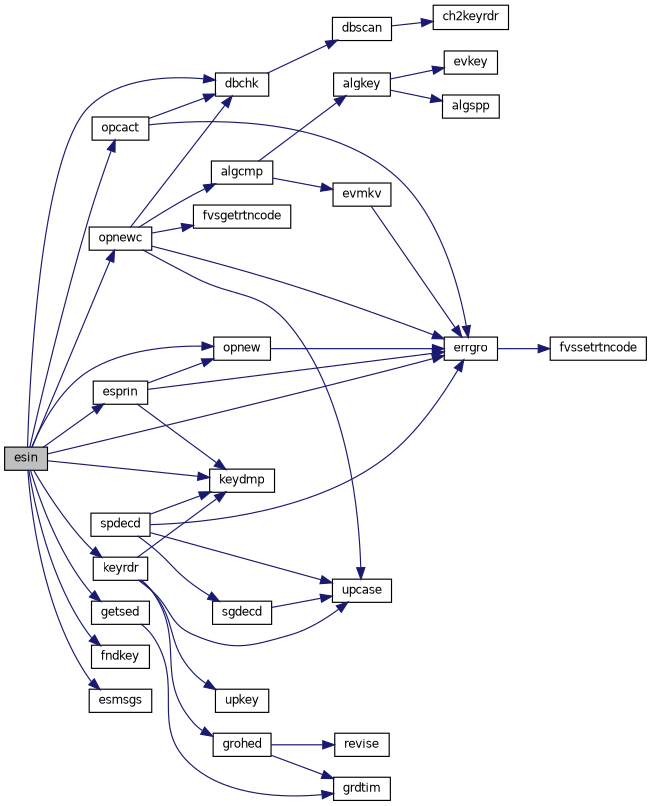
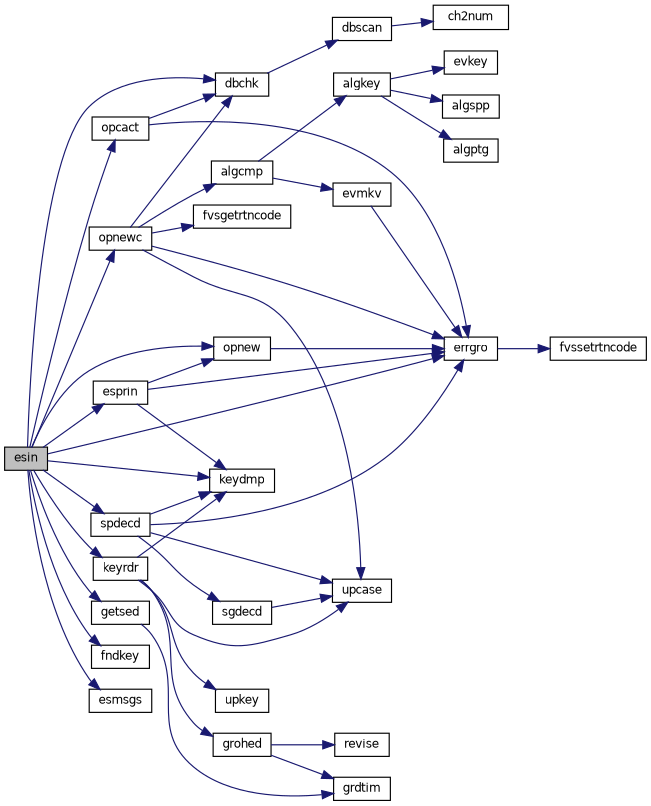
node "ch2keyrdr": label "ch2keyrdr" -> "ch2num"
node "algptg": added
edge "esin" -> "spdecd": added
